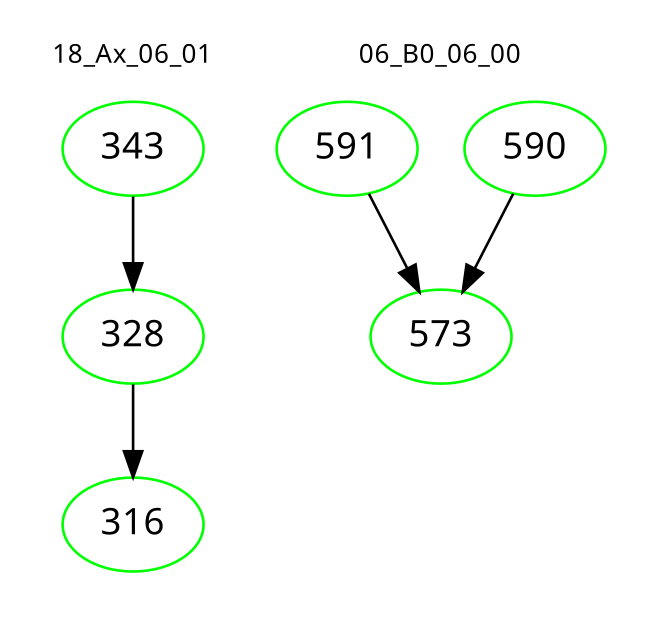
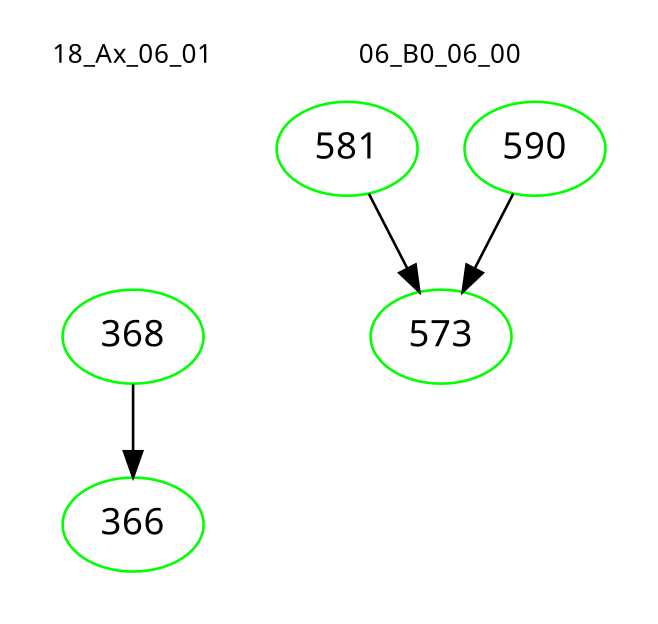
node "343": removed
node "591": label "591" -> "581"
node "328": label "328" -> "368"
node "316": label "316" -> "366"
